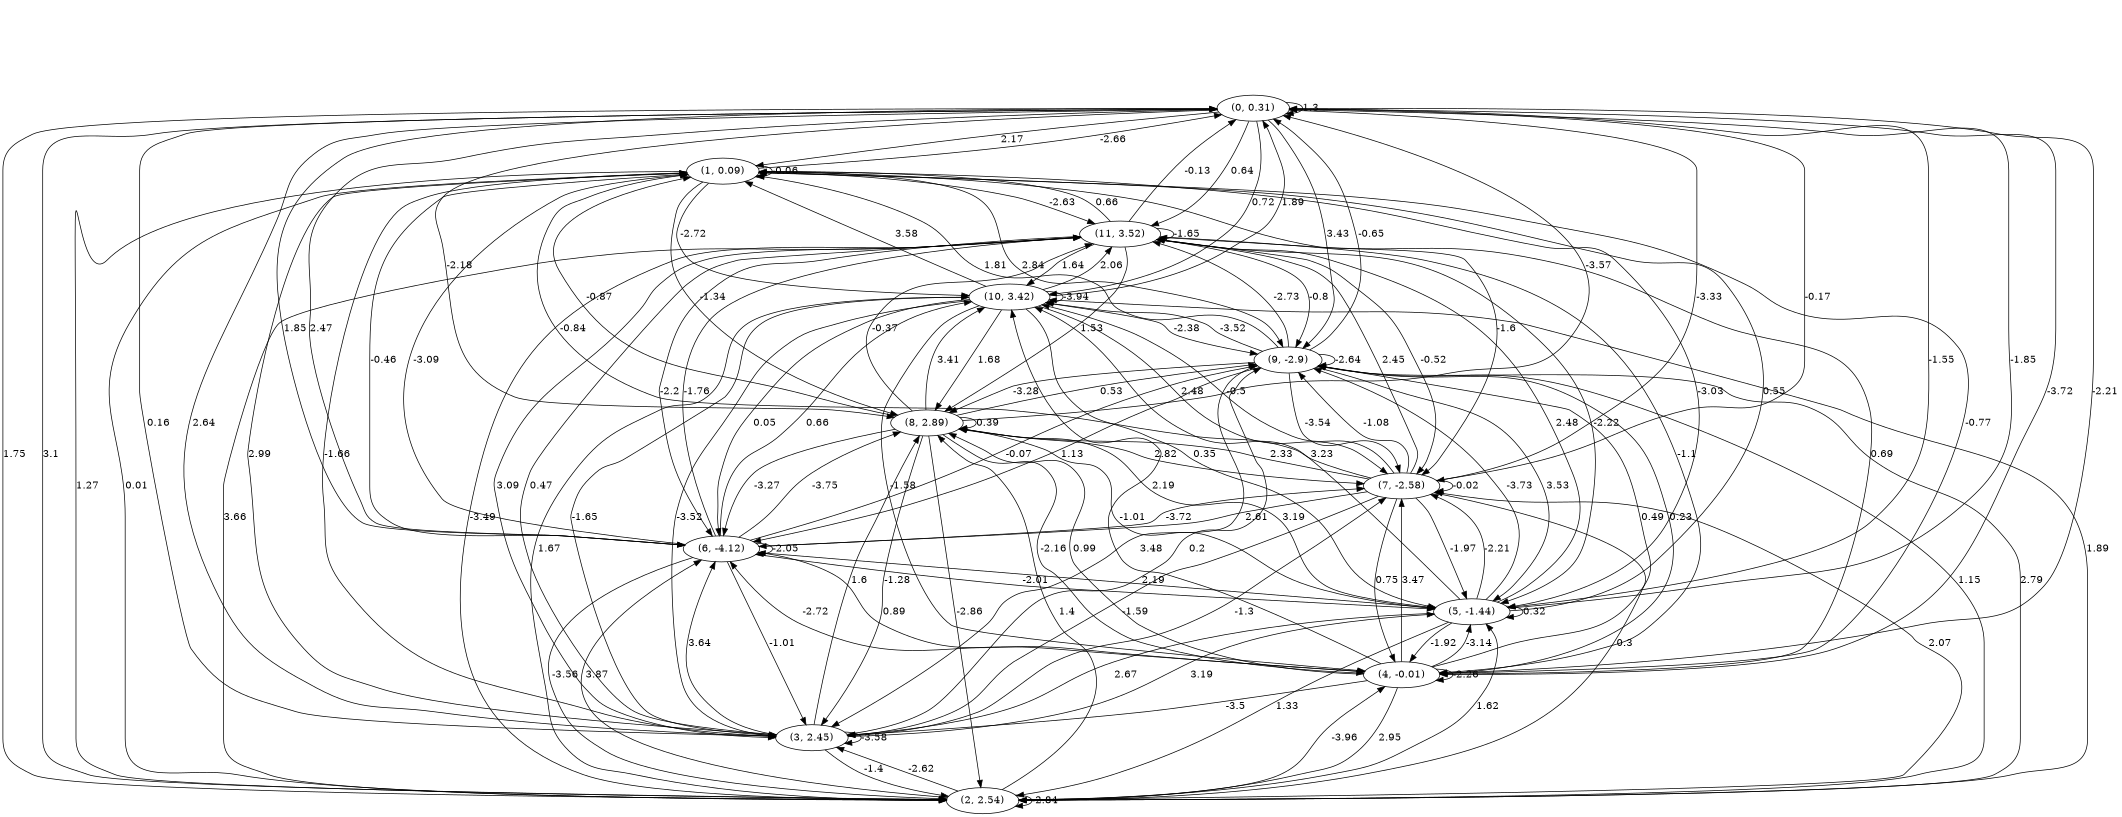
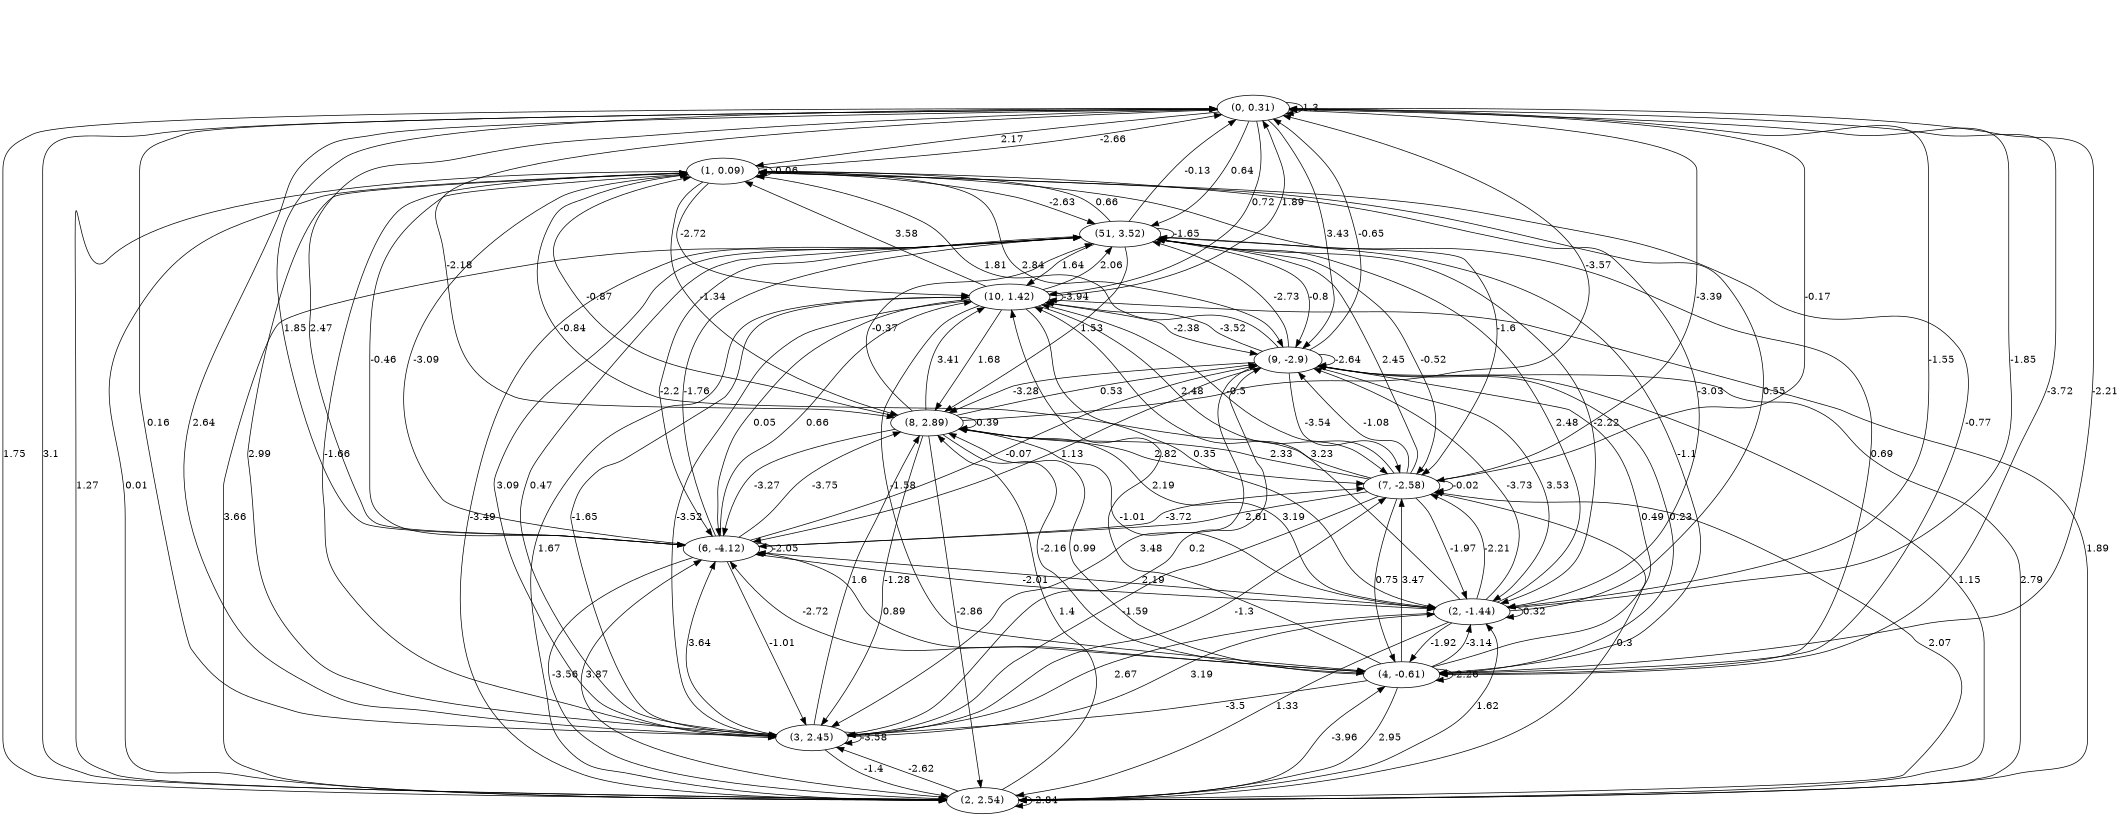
node "(11, 3.52)": label "(11, 3.52)" -> "(51, 3.52)"
node "(10, 3.42)": label "(10, 3.42)" -> "(10, 1.42)"
edge "(0, 0.31)" -> "(7, -2.58)": label "-3.33" -> "-3.39"
node "(5, -1.44)": label "(5, -1.44)" -> "(2, -1.44)"
node "(4, -0.01)": label "(4, -0.01)" -> "(4, -0.61)"
